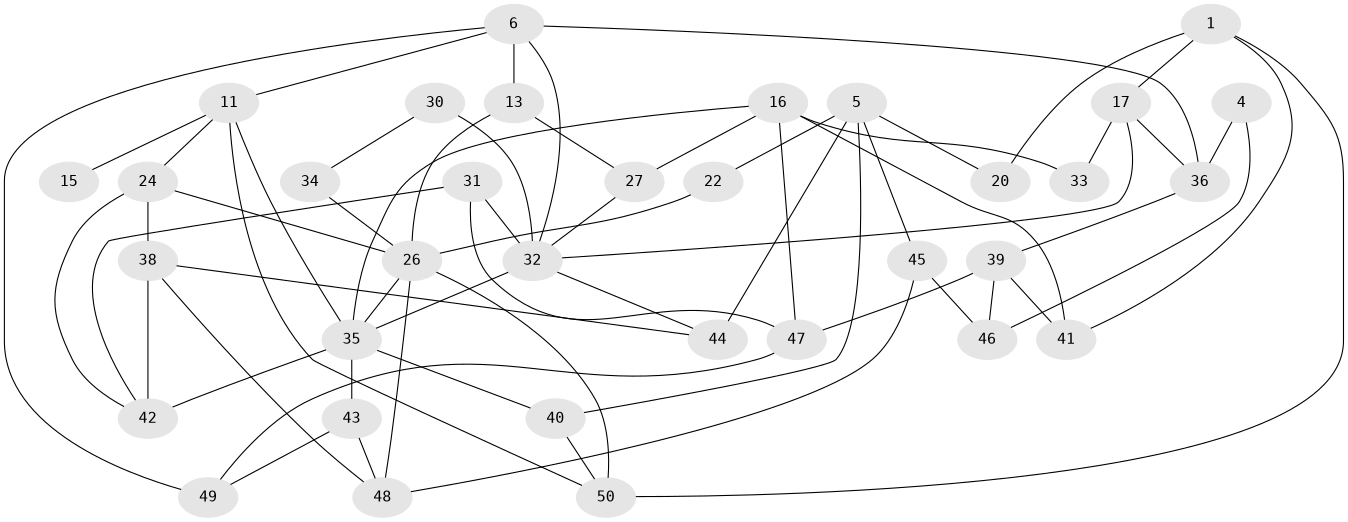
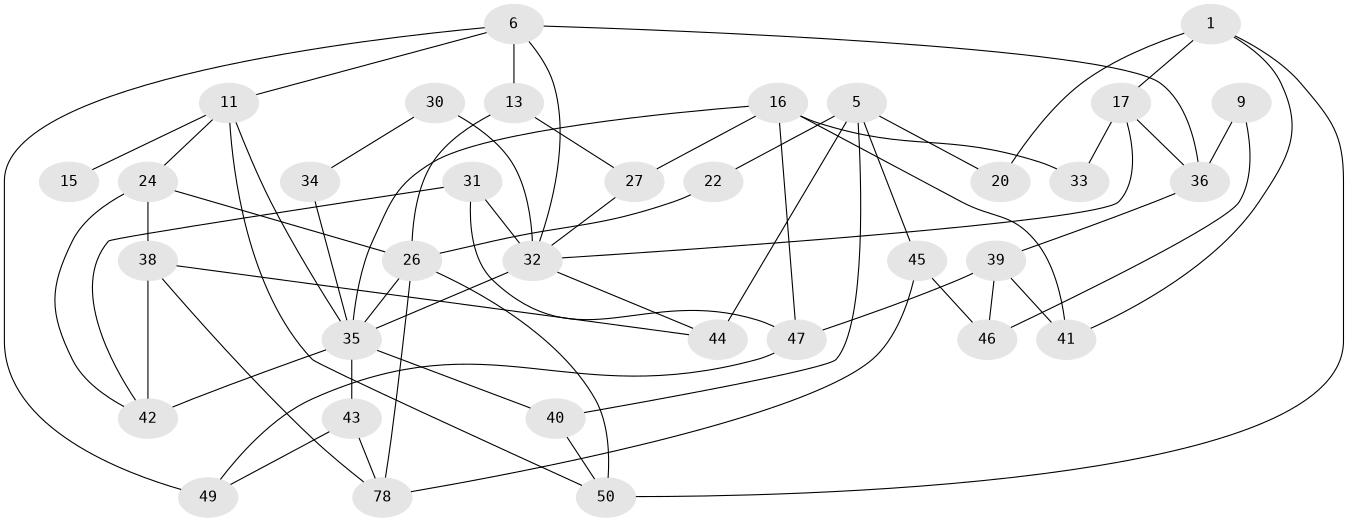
node "4": label "4" -> "9"
edge "34" -- "26": now "34" -- "35"
node "48": label "48" -> "78"
